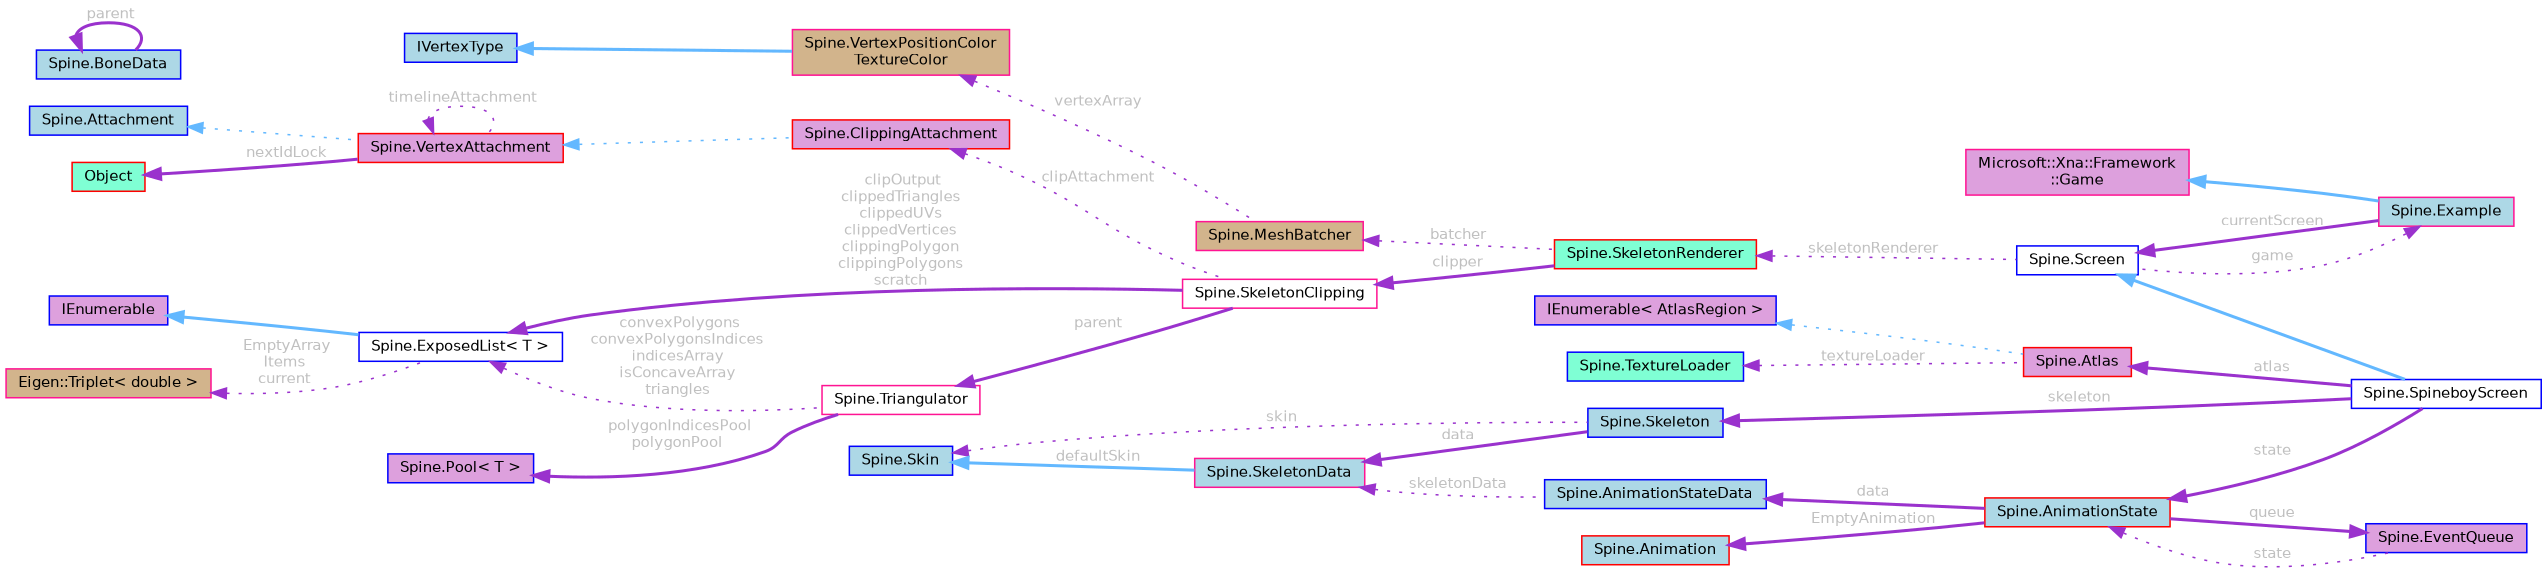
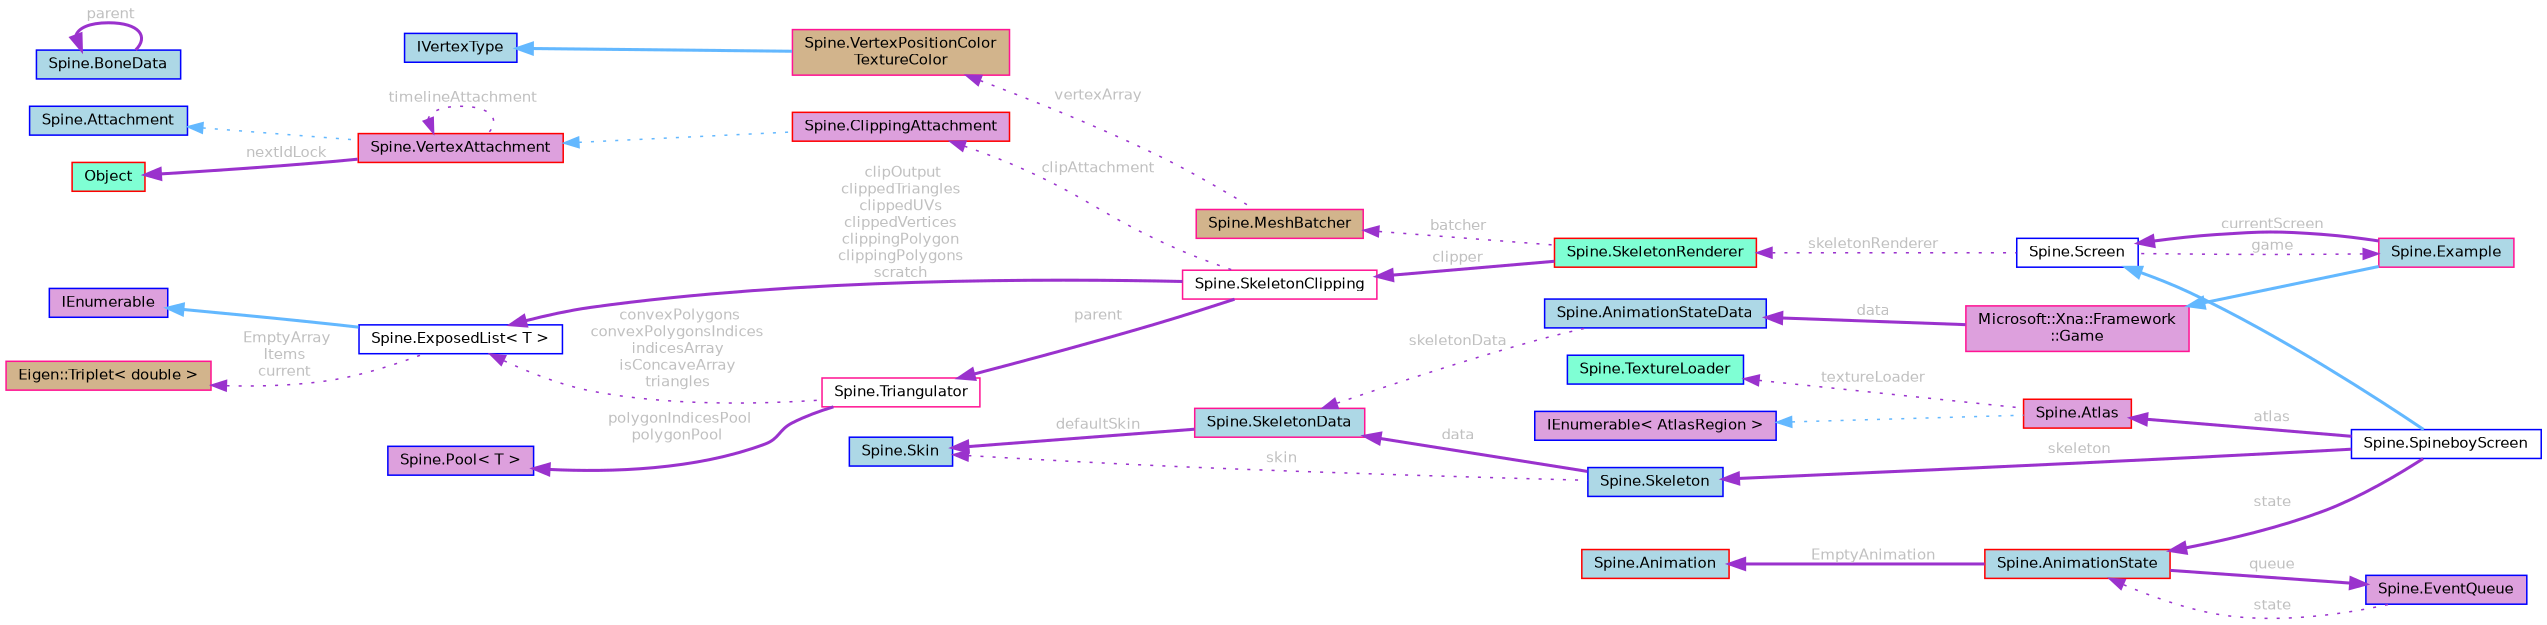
edge "Spine.SkeletonData" -> "Spine.Skin": color steelblue1 -> darkorchid3
edge "Spine.AnimationState" -> "Spine.AnimationStateData": now "Microsoft::Xna::Framework ::Game" -> "Spine.AnimationStateData"
